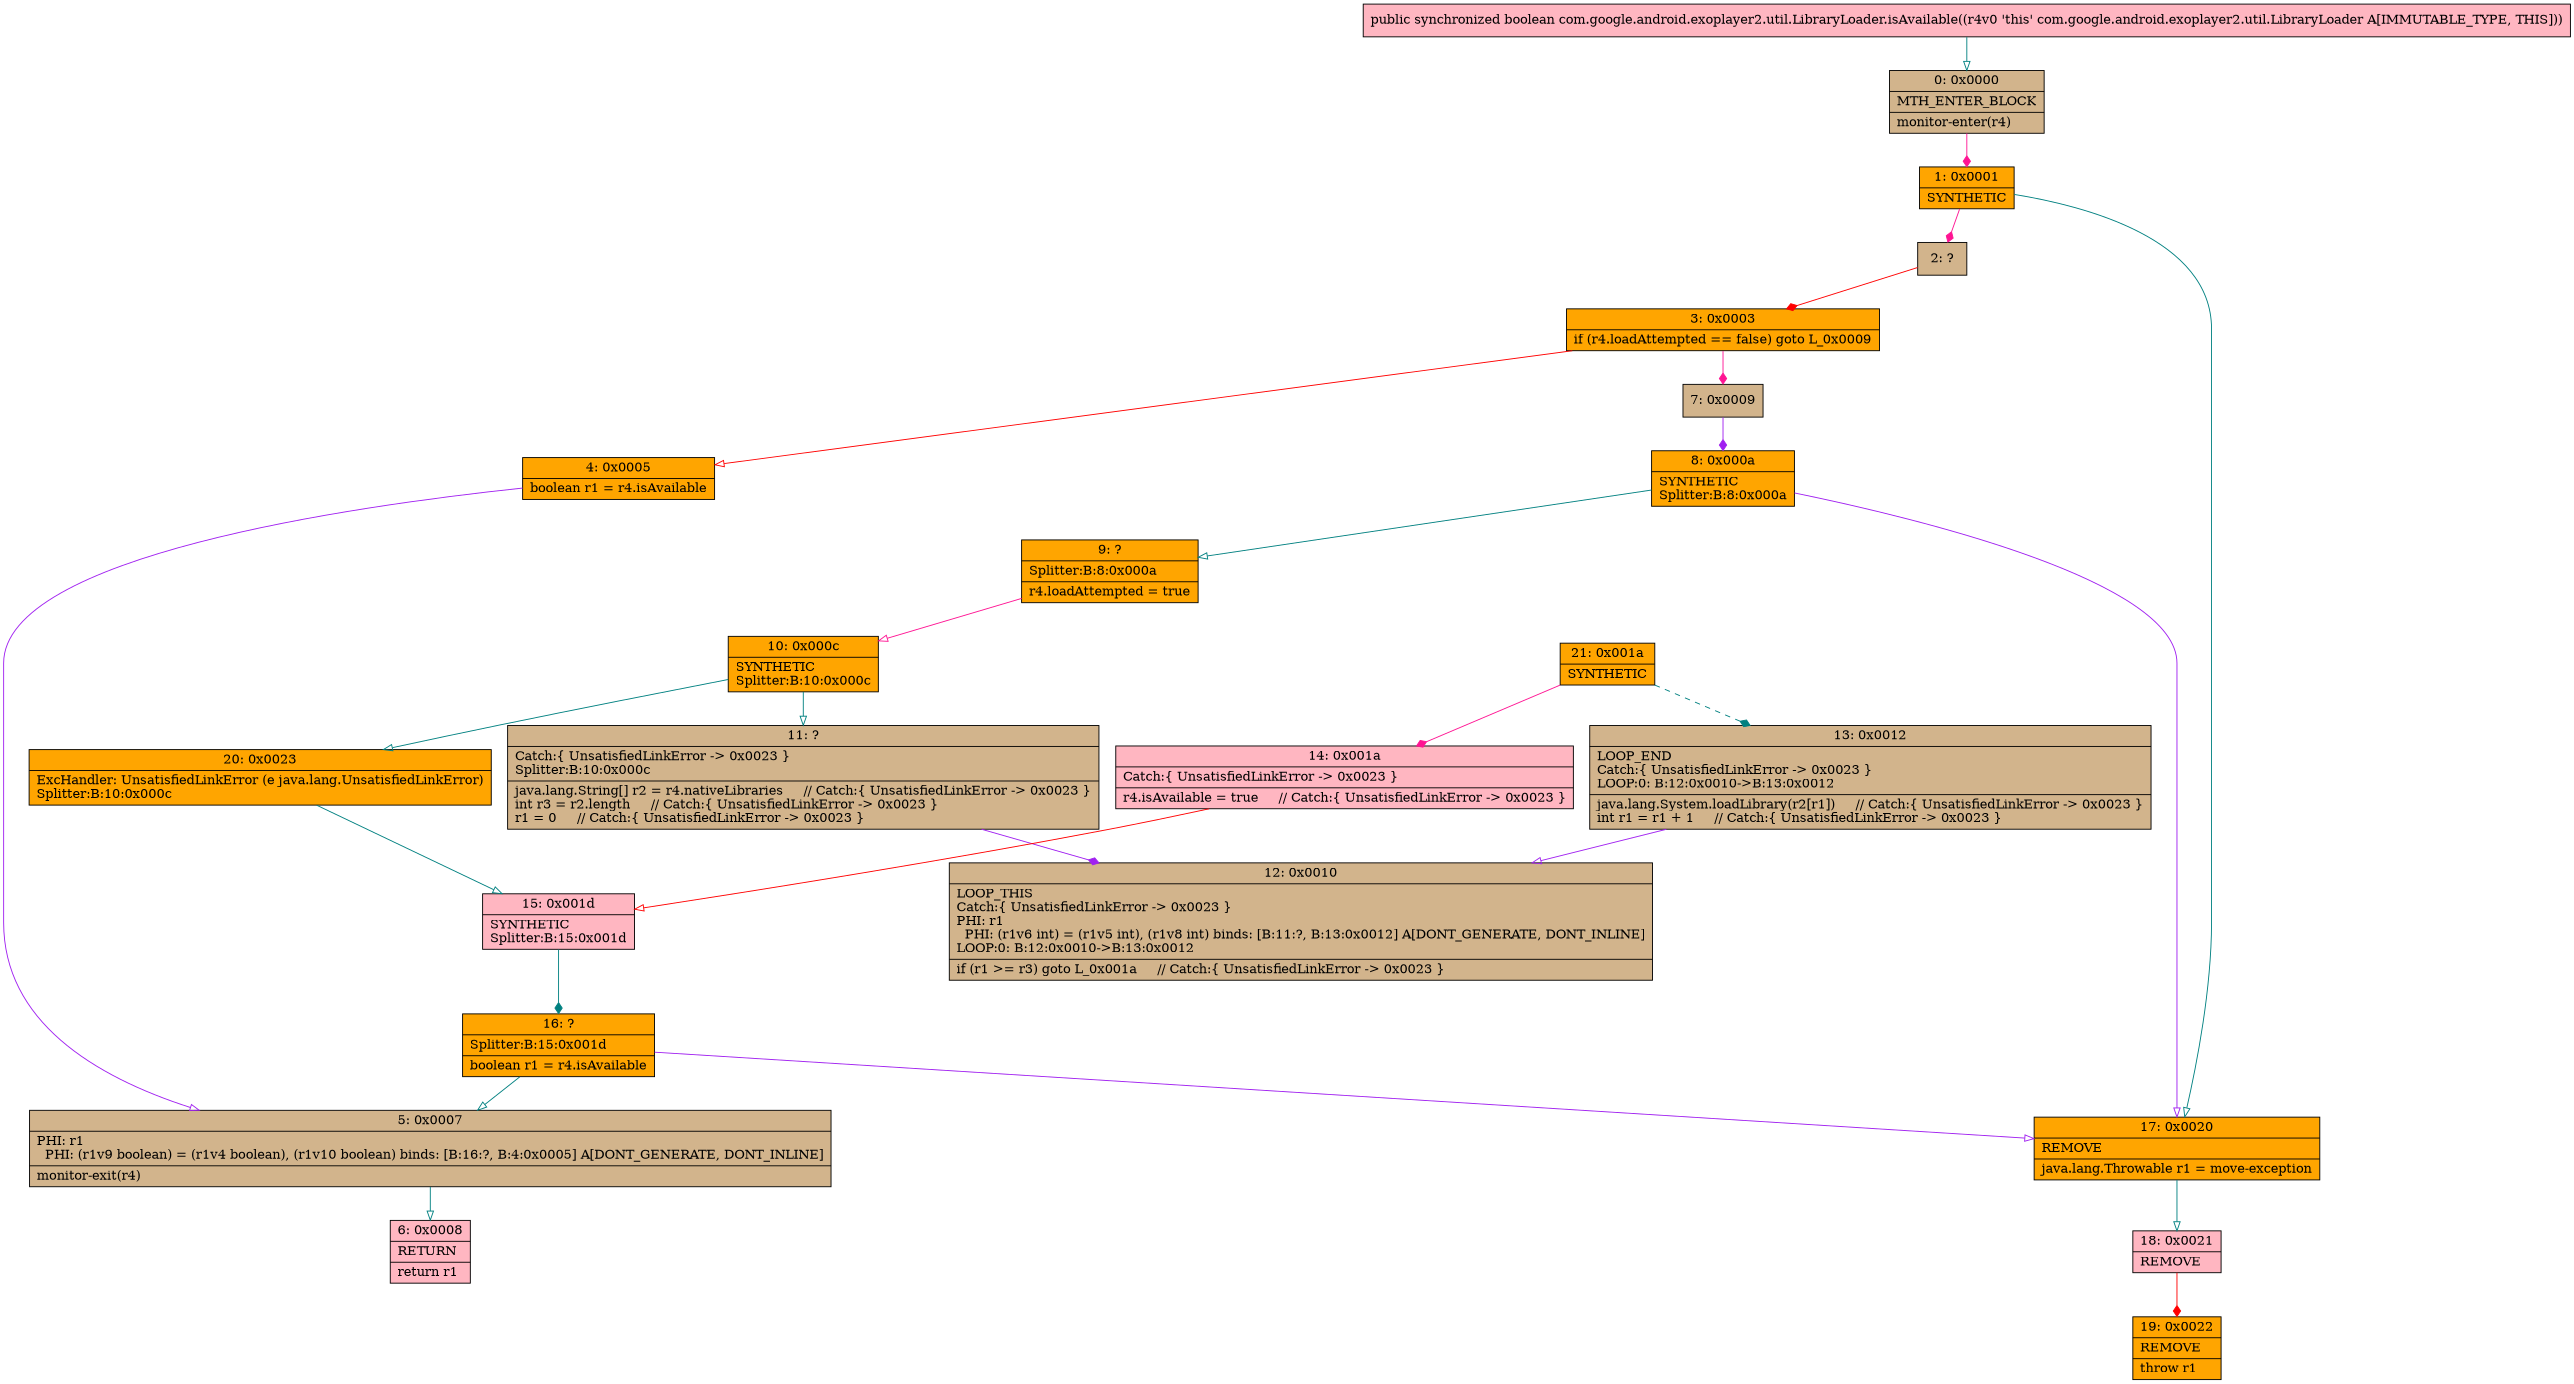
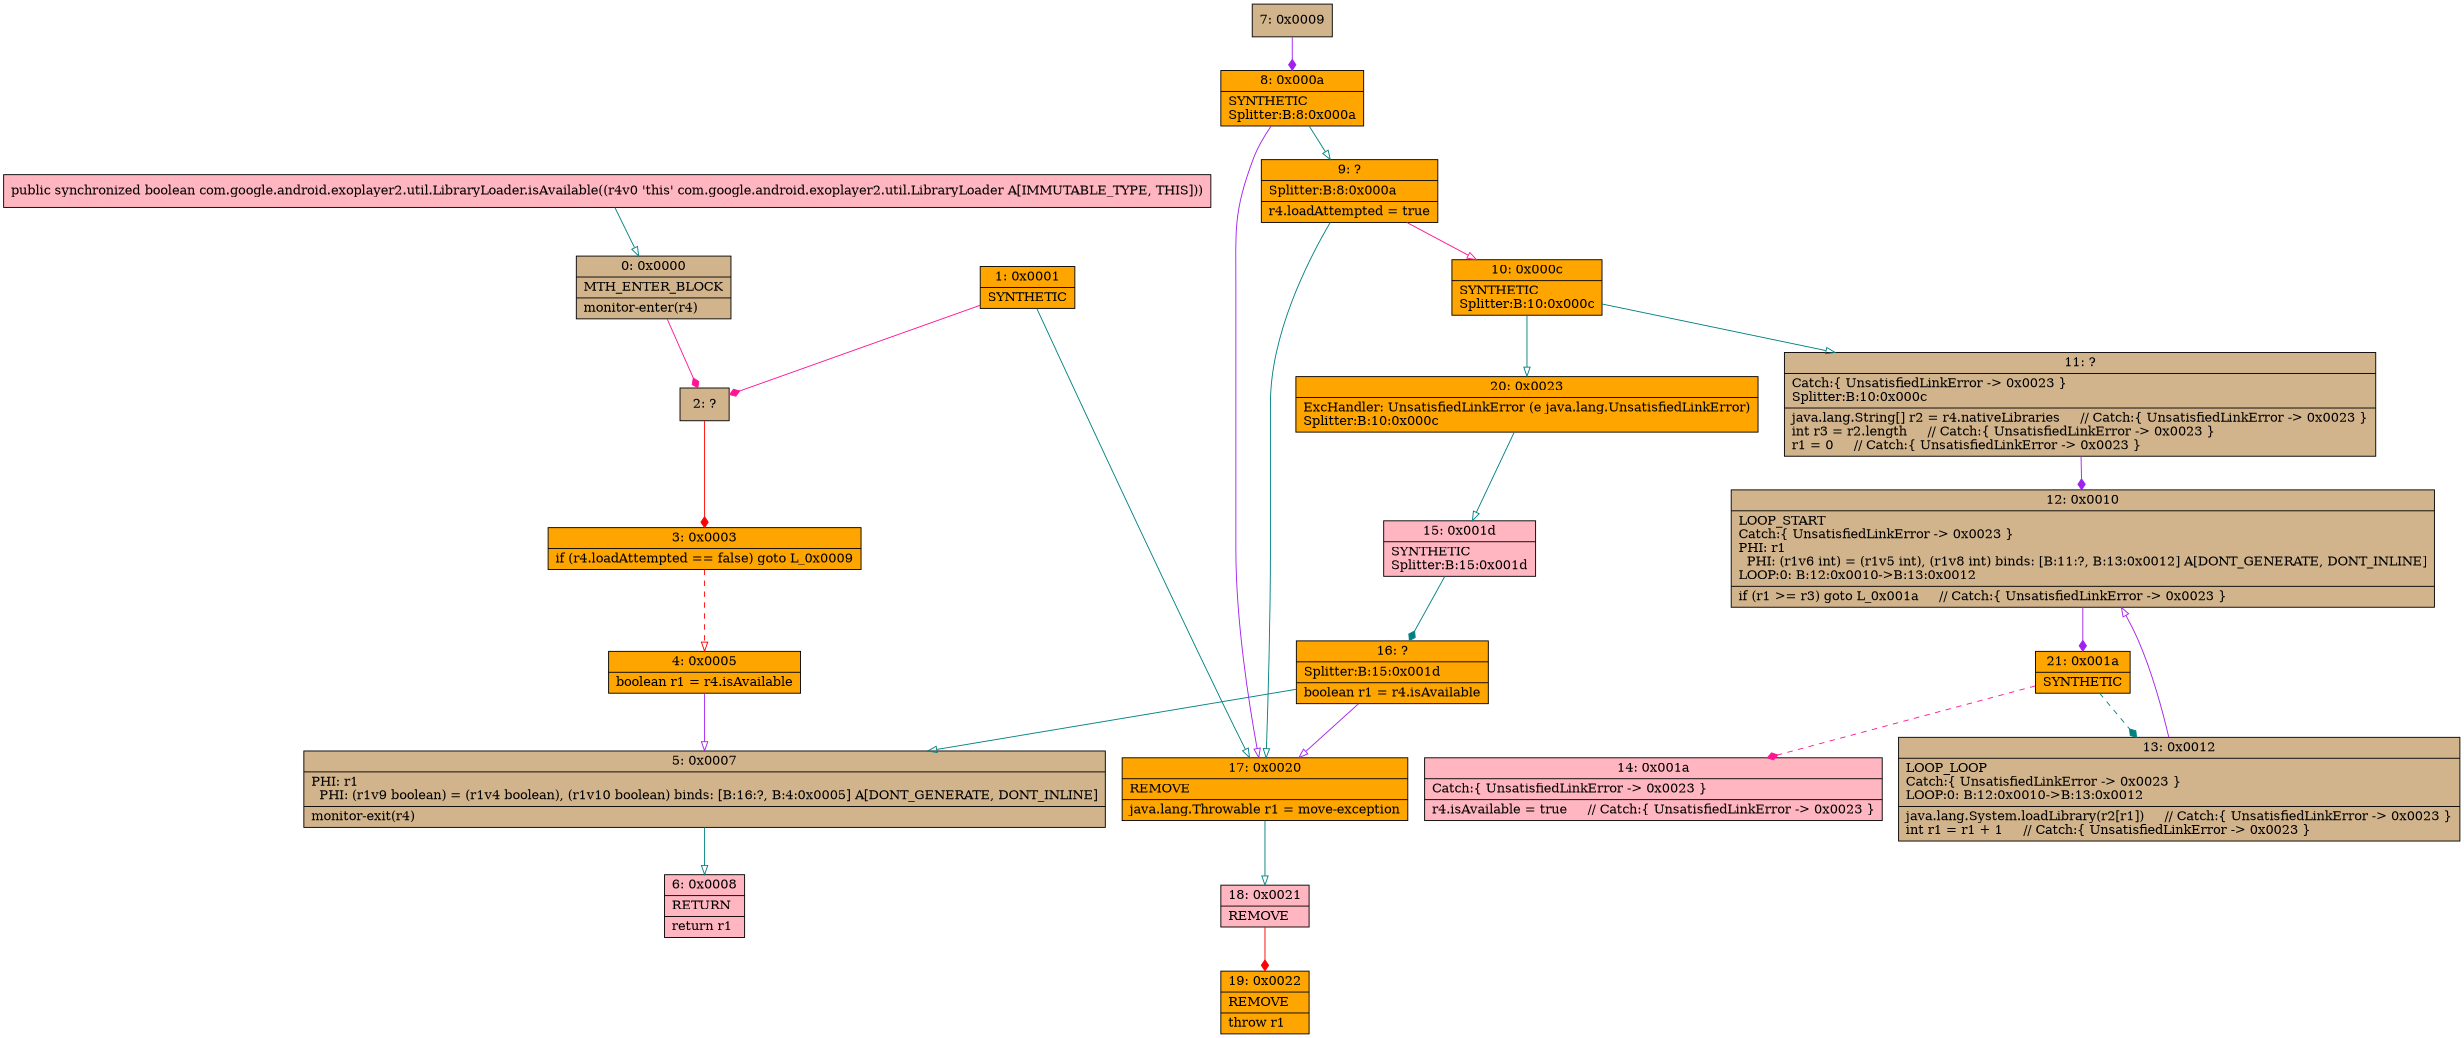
edge "0: 0x0000" -> "1: 0x0001": now "0: 0x0000" -> "2: ?"
edge "3: 0x0003" -> "7: 0x0009": removed
edge "3: 0x0003" -> "4: 0x0005": style solid -> dashed
edge "9: ?" -> "17: 0x0020": added
edge "12: 0x0010" -> "21: 0x001a": added
edge "21: 0x001a" -> "14: 0x001a": style solid -> dashed
node "13: 0x0012": text "LOOP_END" -> "LOOP_LOOP"
edge "14: 0x001a" -> "15: 0x001d": removed
node "12: 0x0010": text "LOOP_THIS" -> "LOOP_START"
